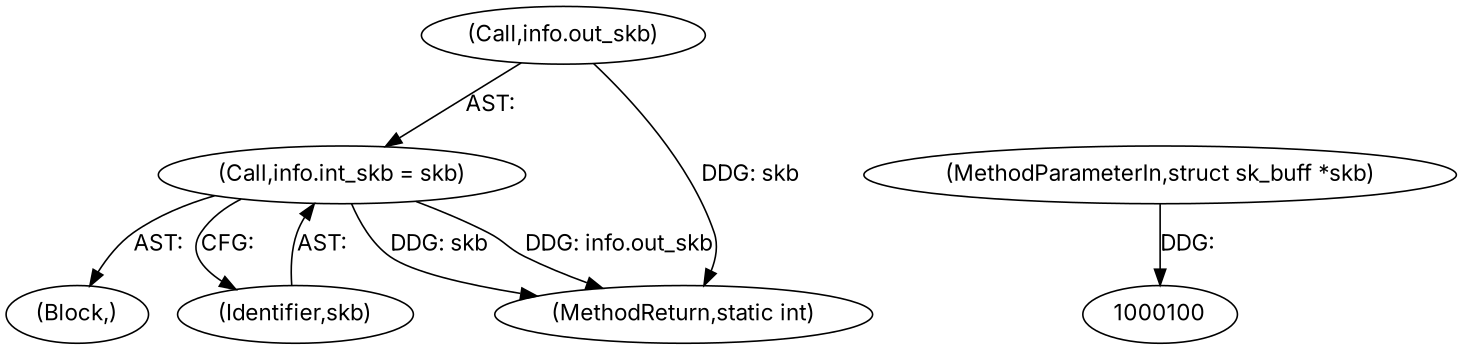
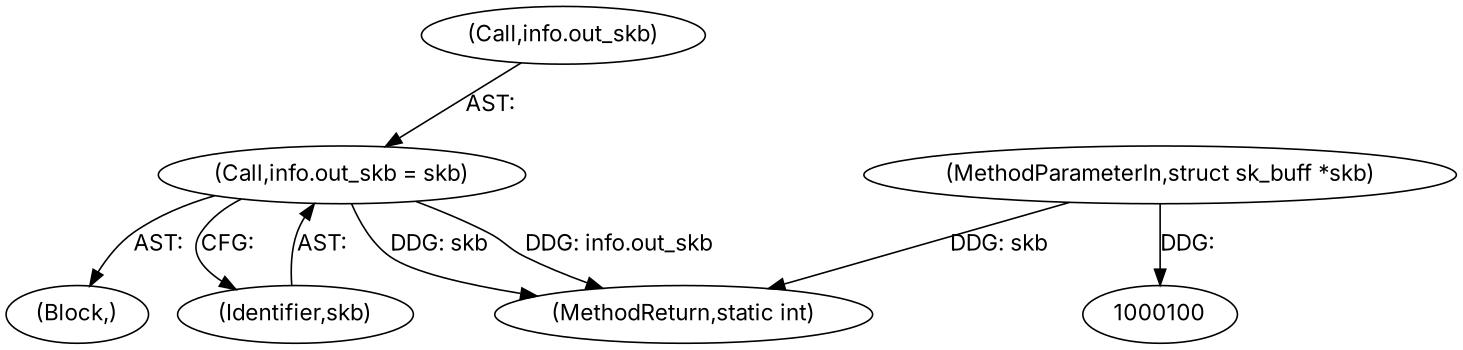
edge "(Call,info.out_skb)" -> "(MethodReturn,static int)": now "(MethodParameterIn,struct sk_buff *skb)" -> "(MethodReturn,static int)"
node "(Call,info.int_skb = skb)": label "(Call,info.int_skb = skb)" -> "(Call,info.out_skb = skb)"
